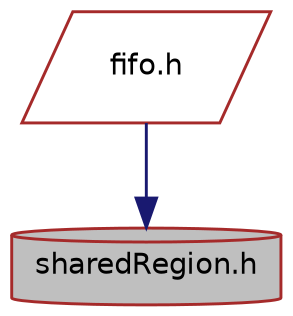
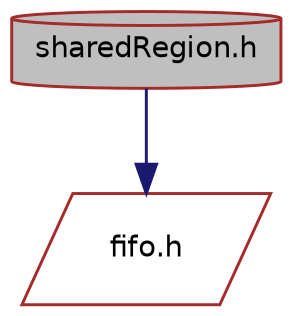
edge "fifo.h" -> "sharedRegion.h": reversed
